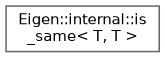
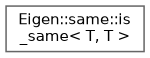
node "Eigen::internal::is _same< T, T >": label "Eigen::internal::is _same< T, T >" -> "Eigen::same::is _same< T, T >"
